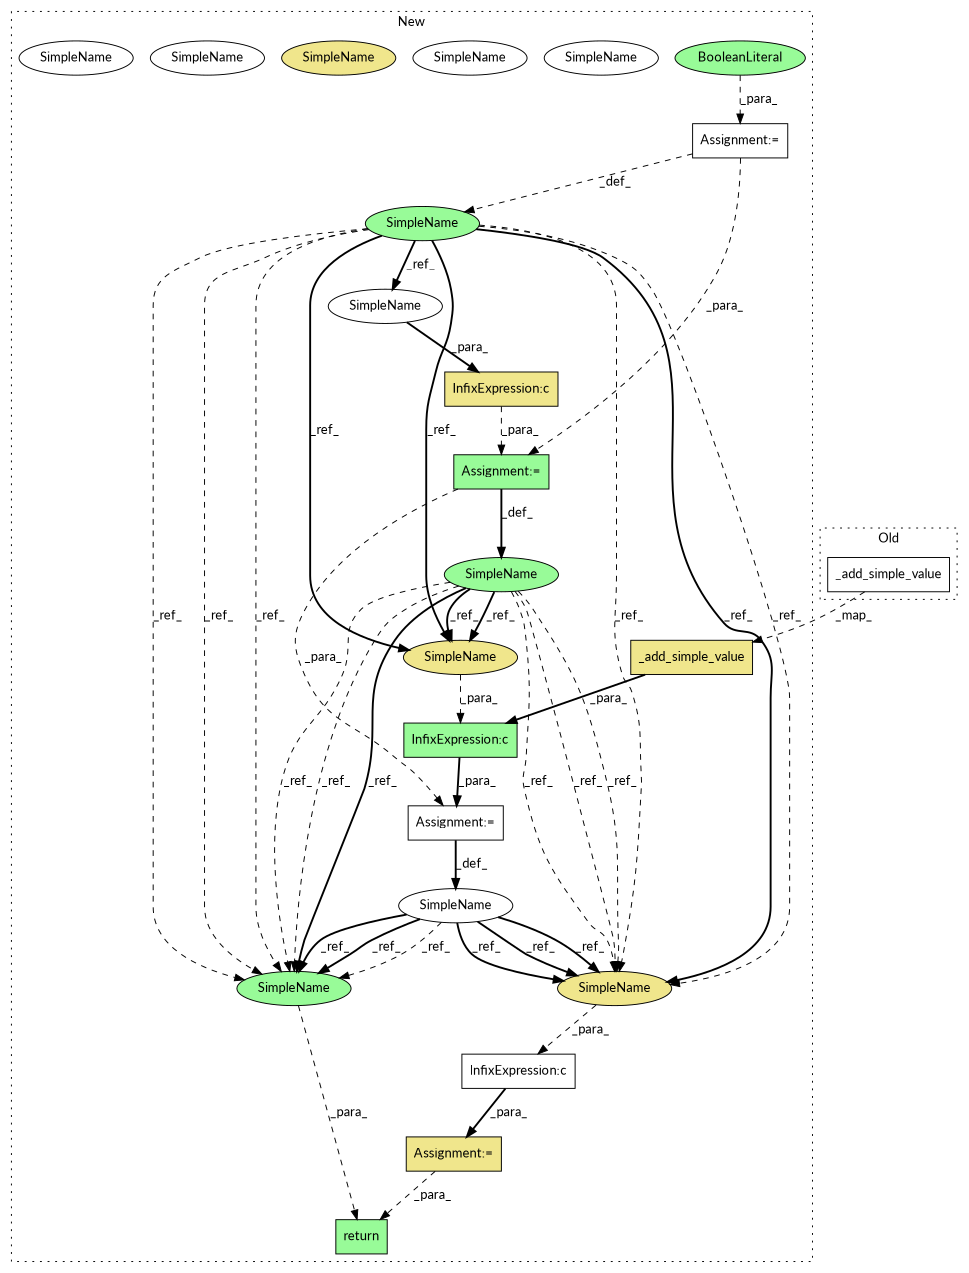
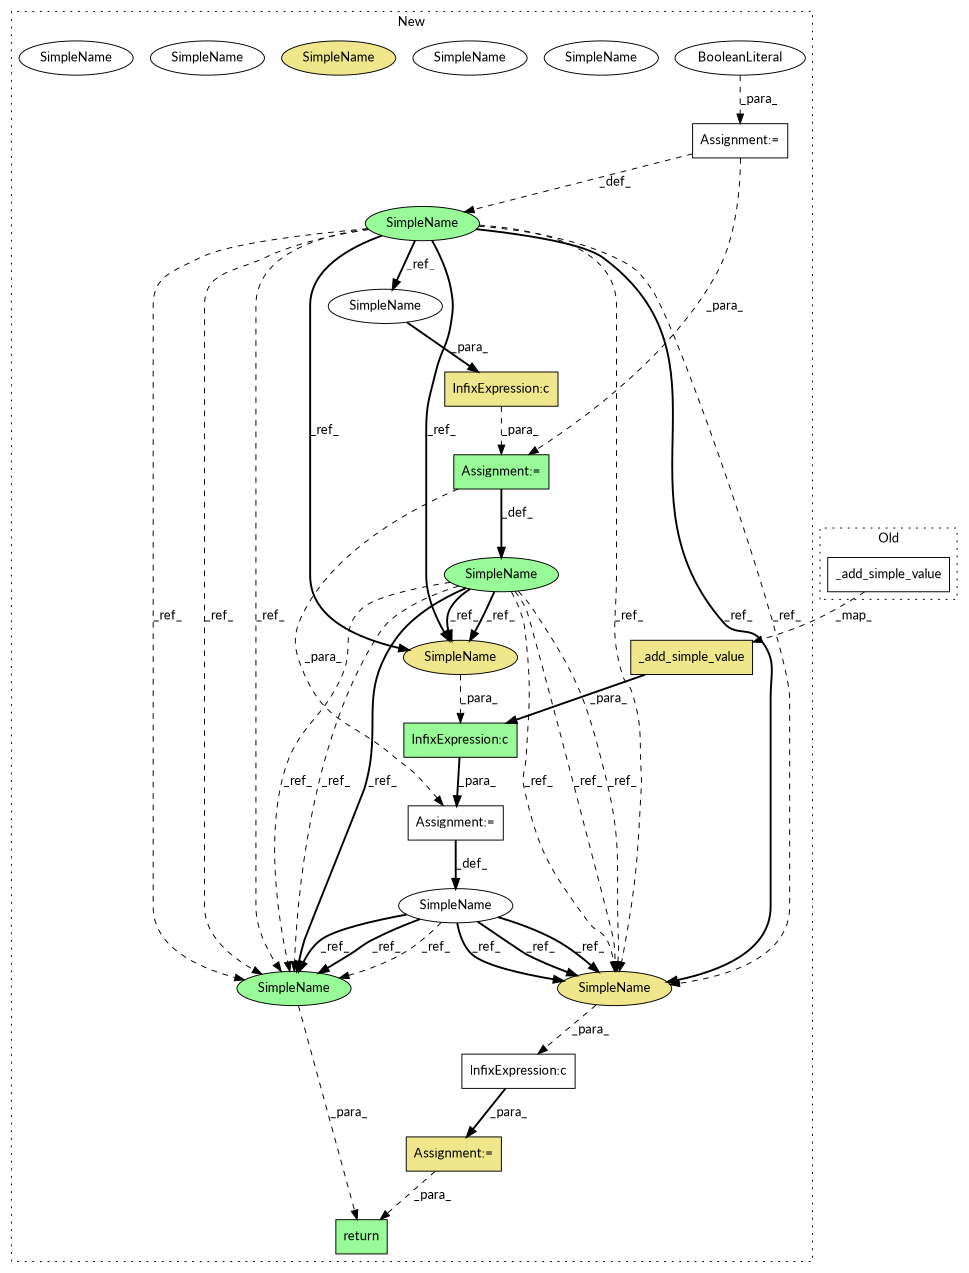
node "BooleanLiteral": fillcolor palegreen -> white
